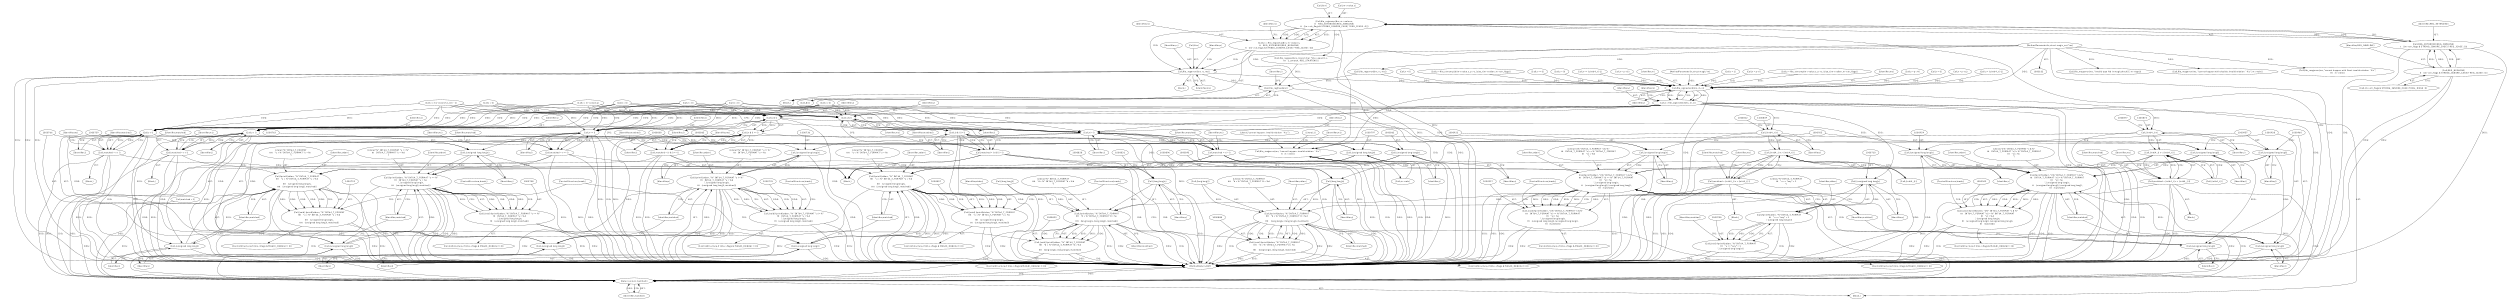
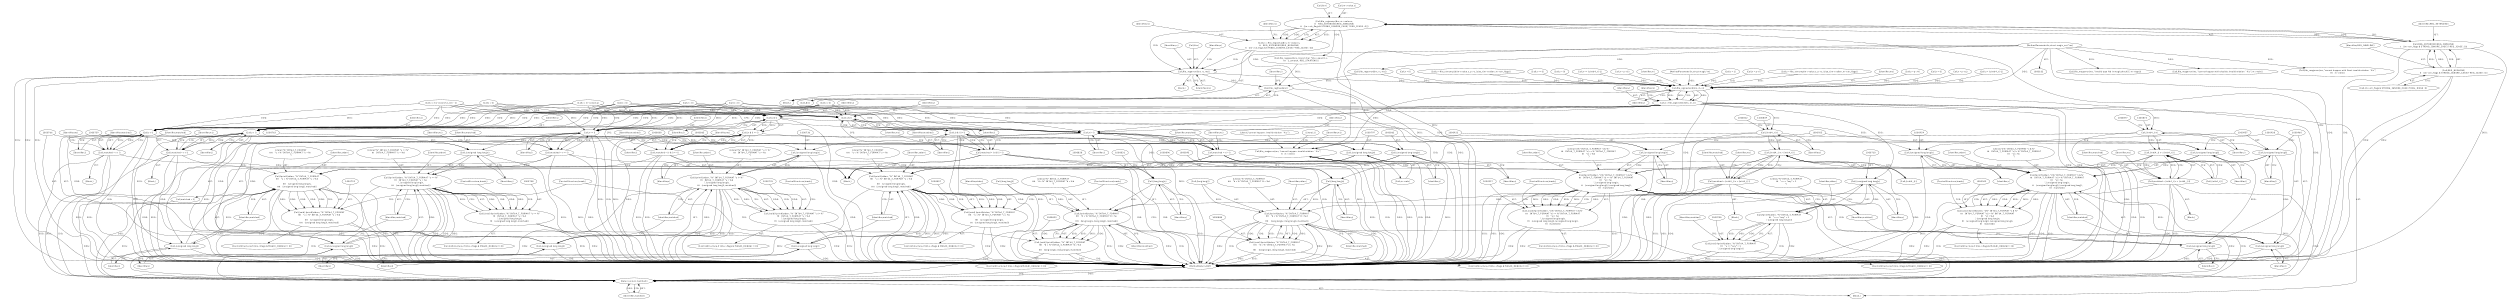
edge "(Call,matched = (v & l) == l)" -> "(Return,return matched;)": now "(Call,matched = (v & l) == l)" -> "(Call,matched = 1)"
